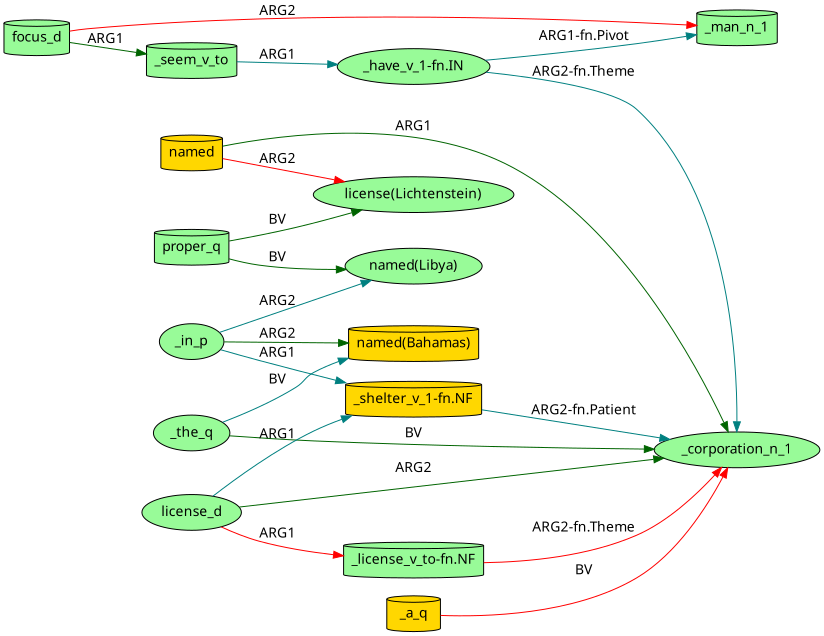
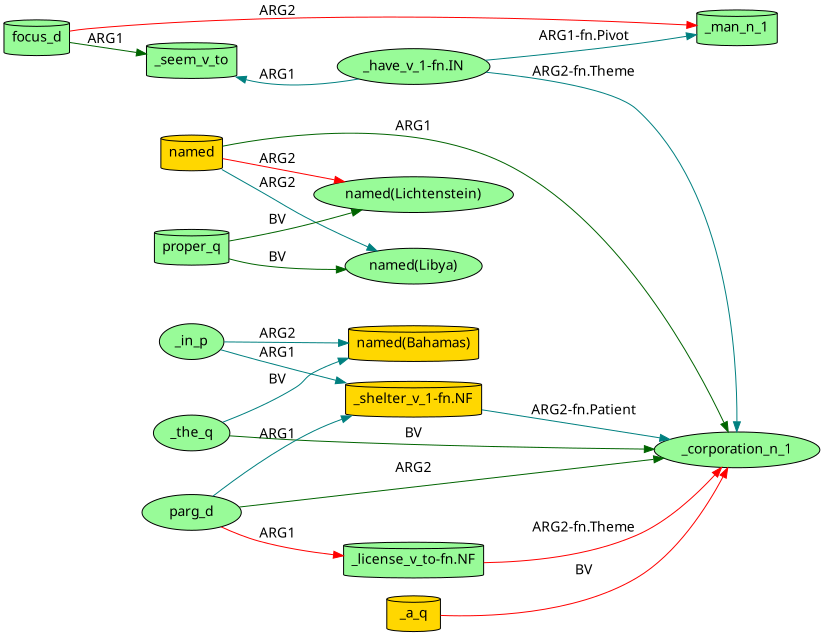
edge "_seem_v_to" -> "_have_v_1-fn.IN": reversed
node "license(Lichtenstein)": label "license(Lichtenstein)" -> "named(Lichtenstein)"
edge "_in_p" -> "named(Libya)": now "named" -> "named(Libya)"
edge "_in_p" -> "named(Bahamas)": color darkgreen -> teal
node "license_d": label "license_d" -> "parg_d"
